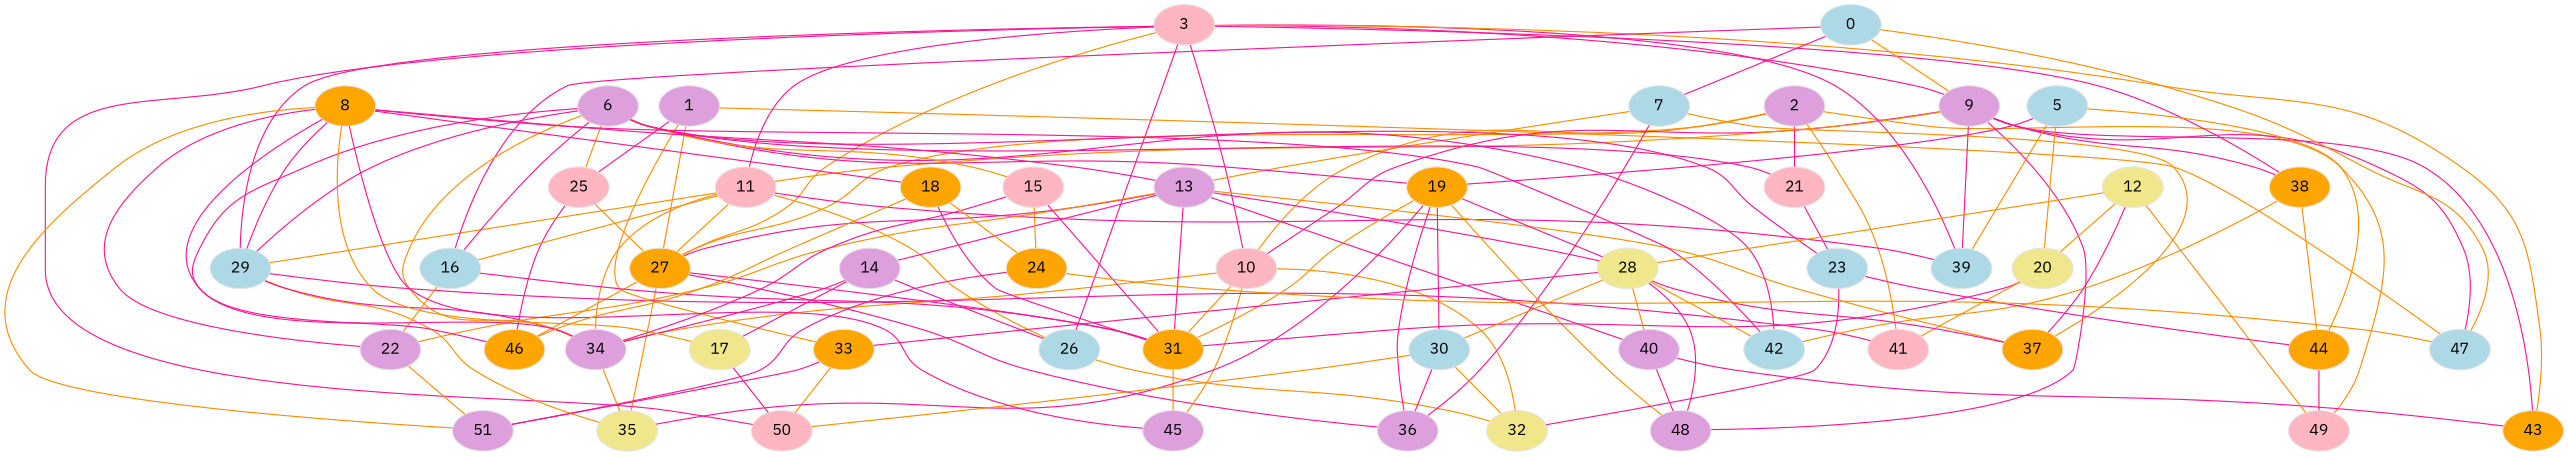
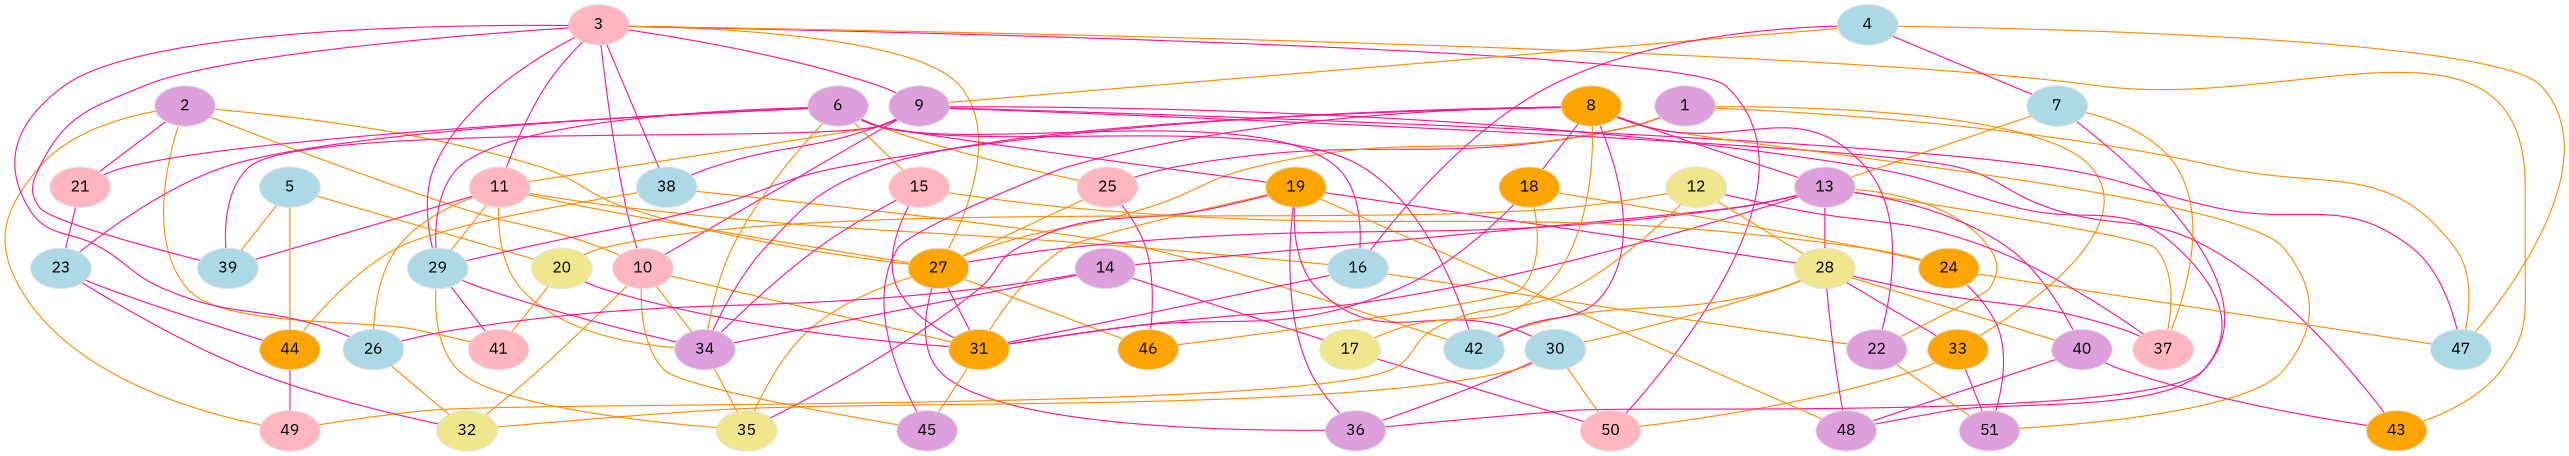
node "0": label "0" -> "4"
edge "5" -- "19": removed
node "38": fillcolor orange -> lightblue
edge "6" -- "46": removed
node "37": fillcolor orange -> lightpink
